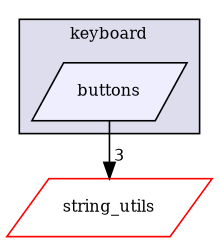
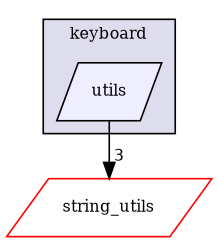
node "buttons": label "buttons" -> "utils"
